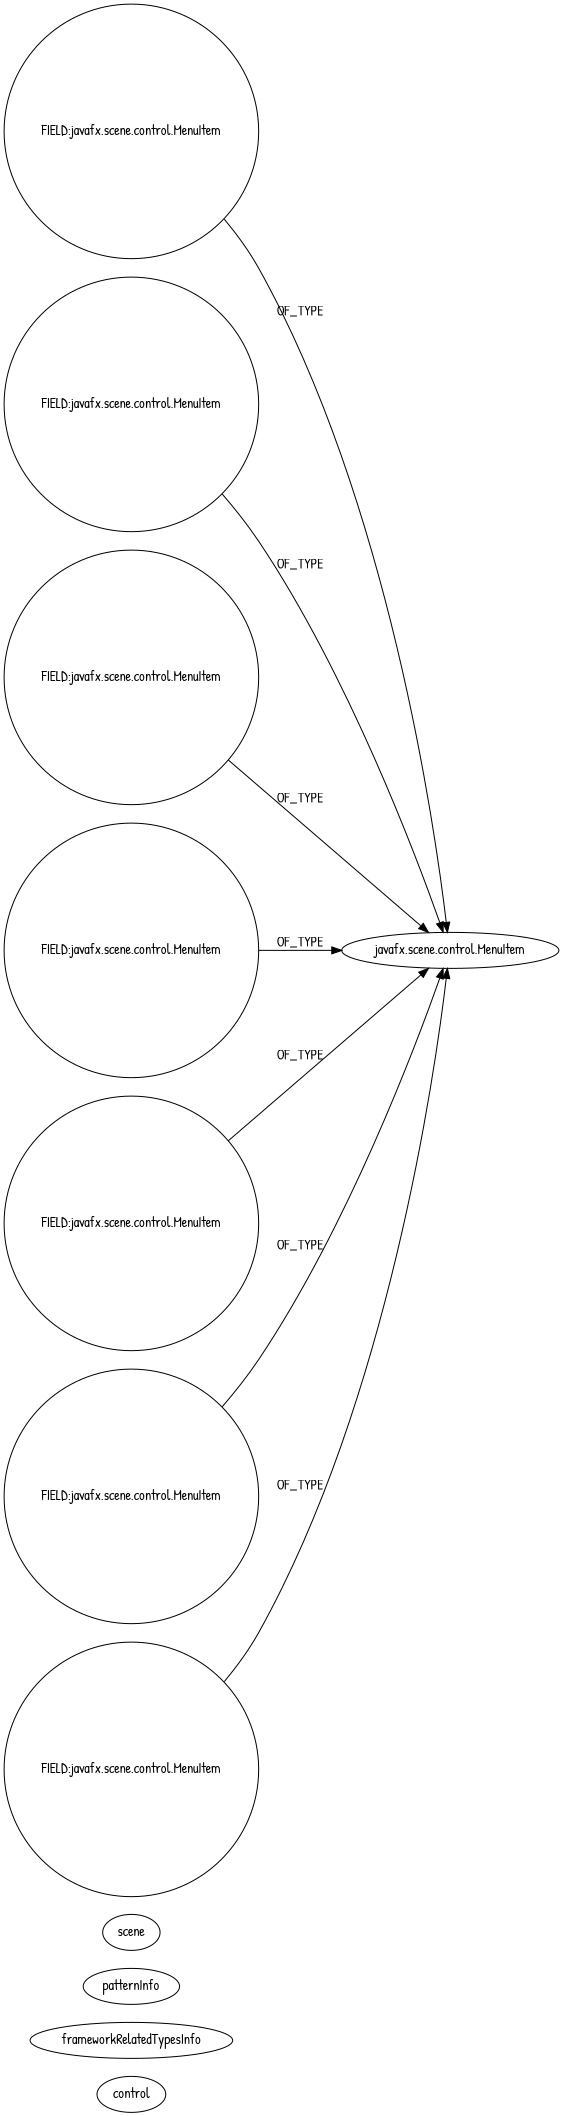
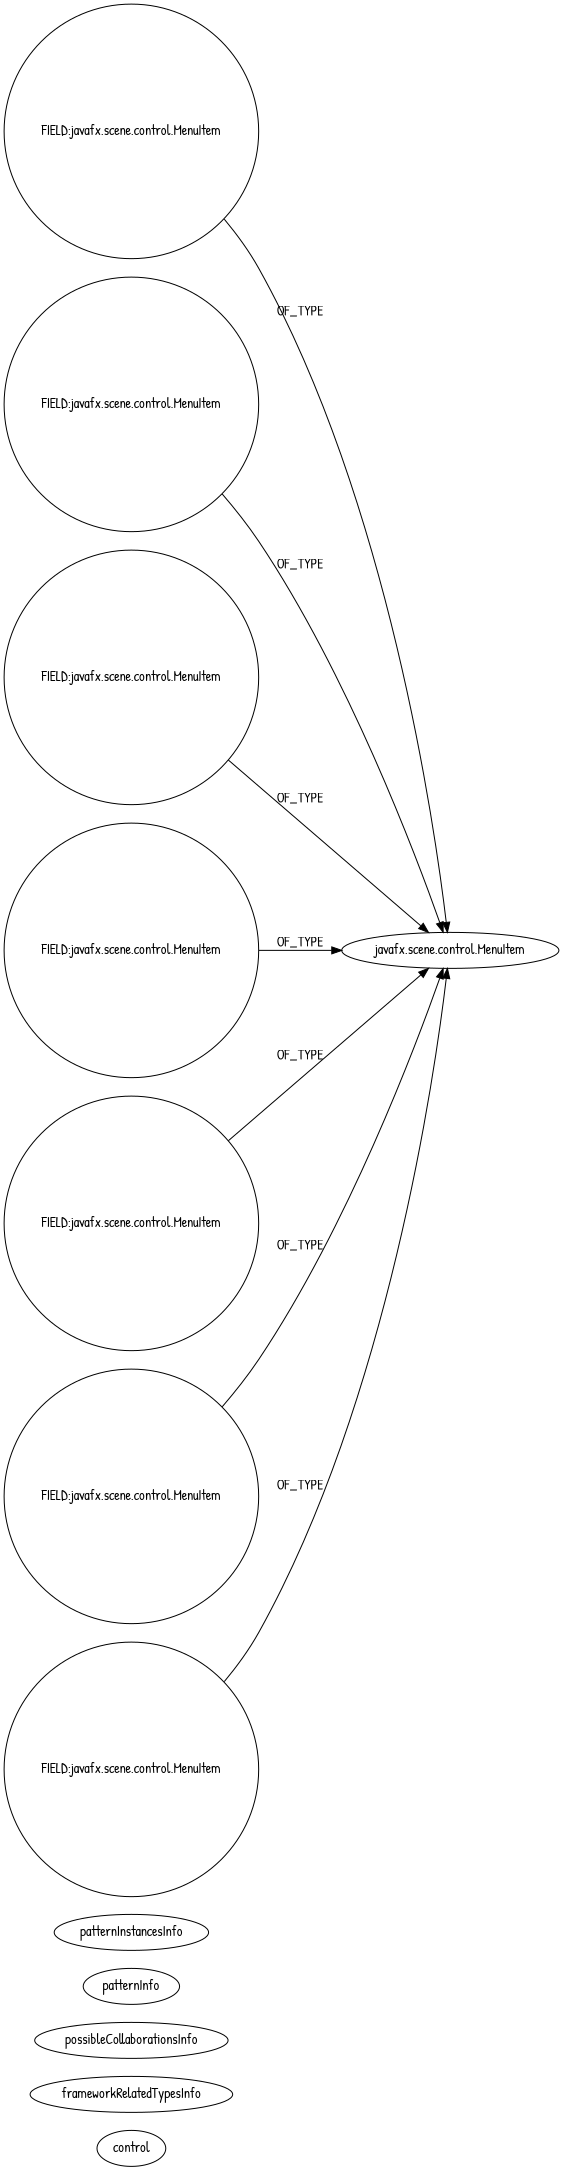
node "scene": label "scene" -> "patternInstancesInfo"
node "possibleCollaborationsInfo": added
